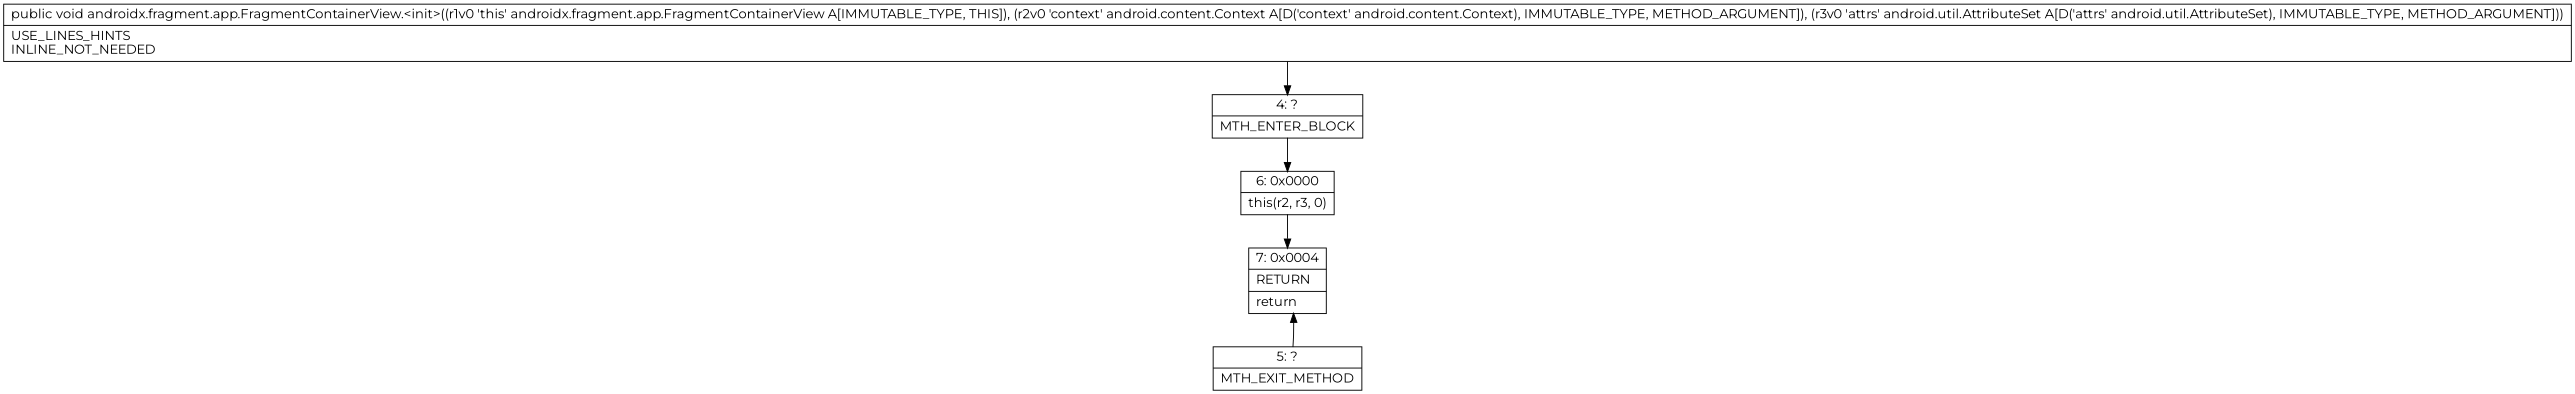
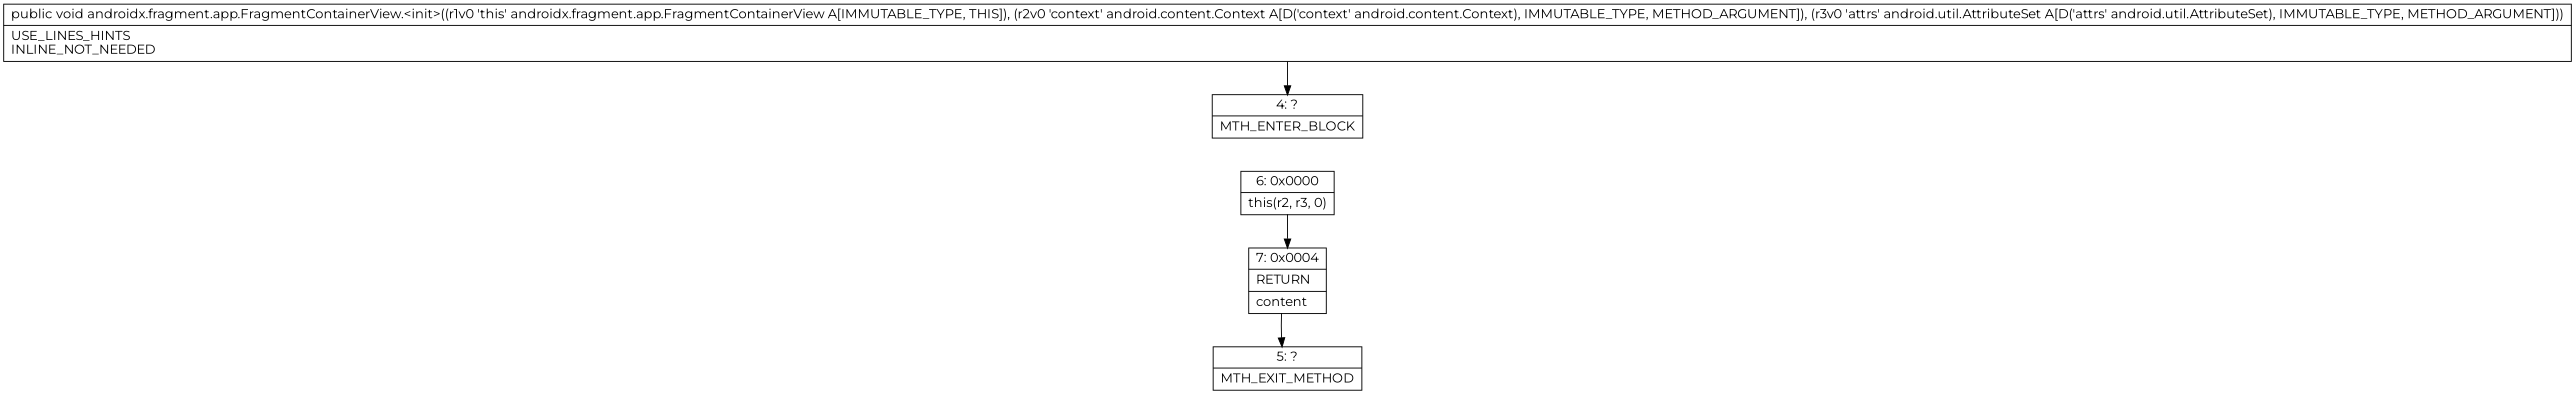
edge "4: ?" -> "6: 0x0000": removed
node "7: 0x0004": text "return" -> "content"
edge "5: ?" -> "7: 0x0004": reversed
